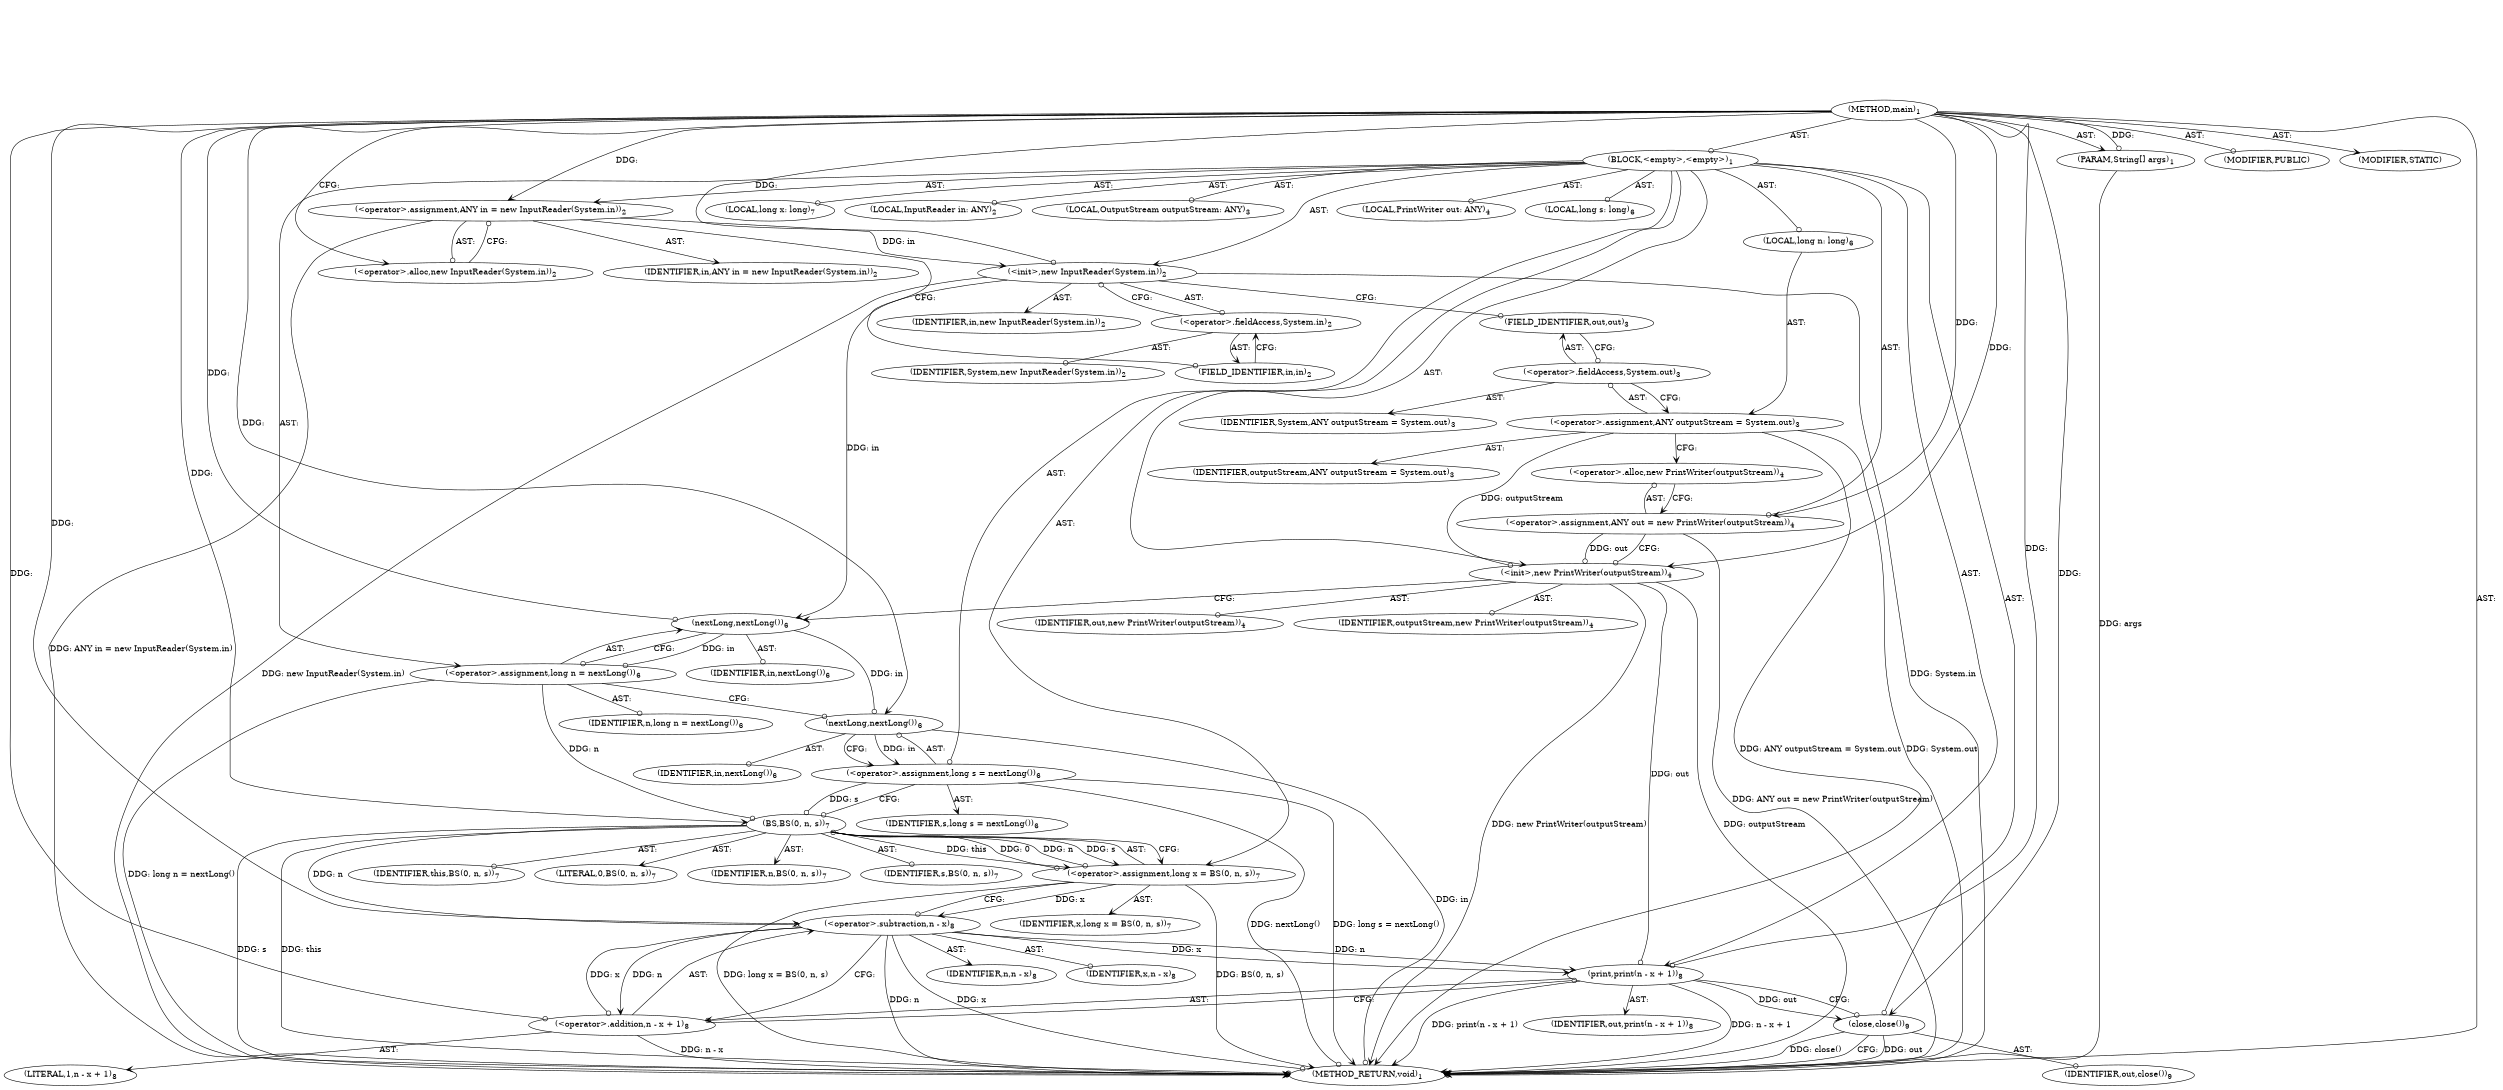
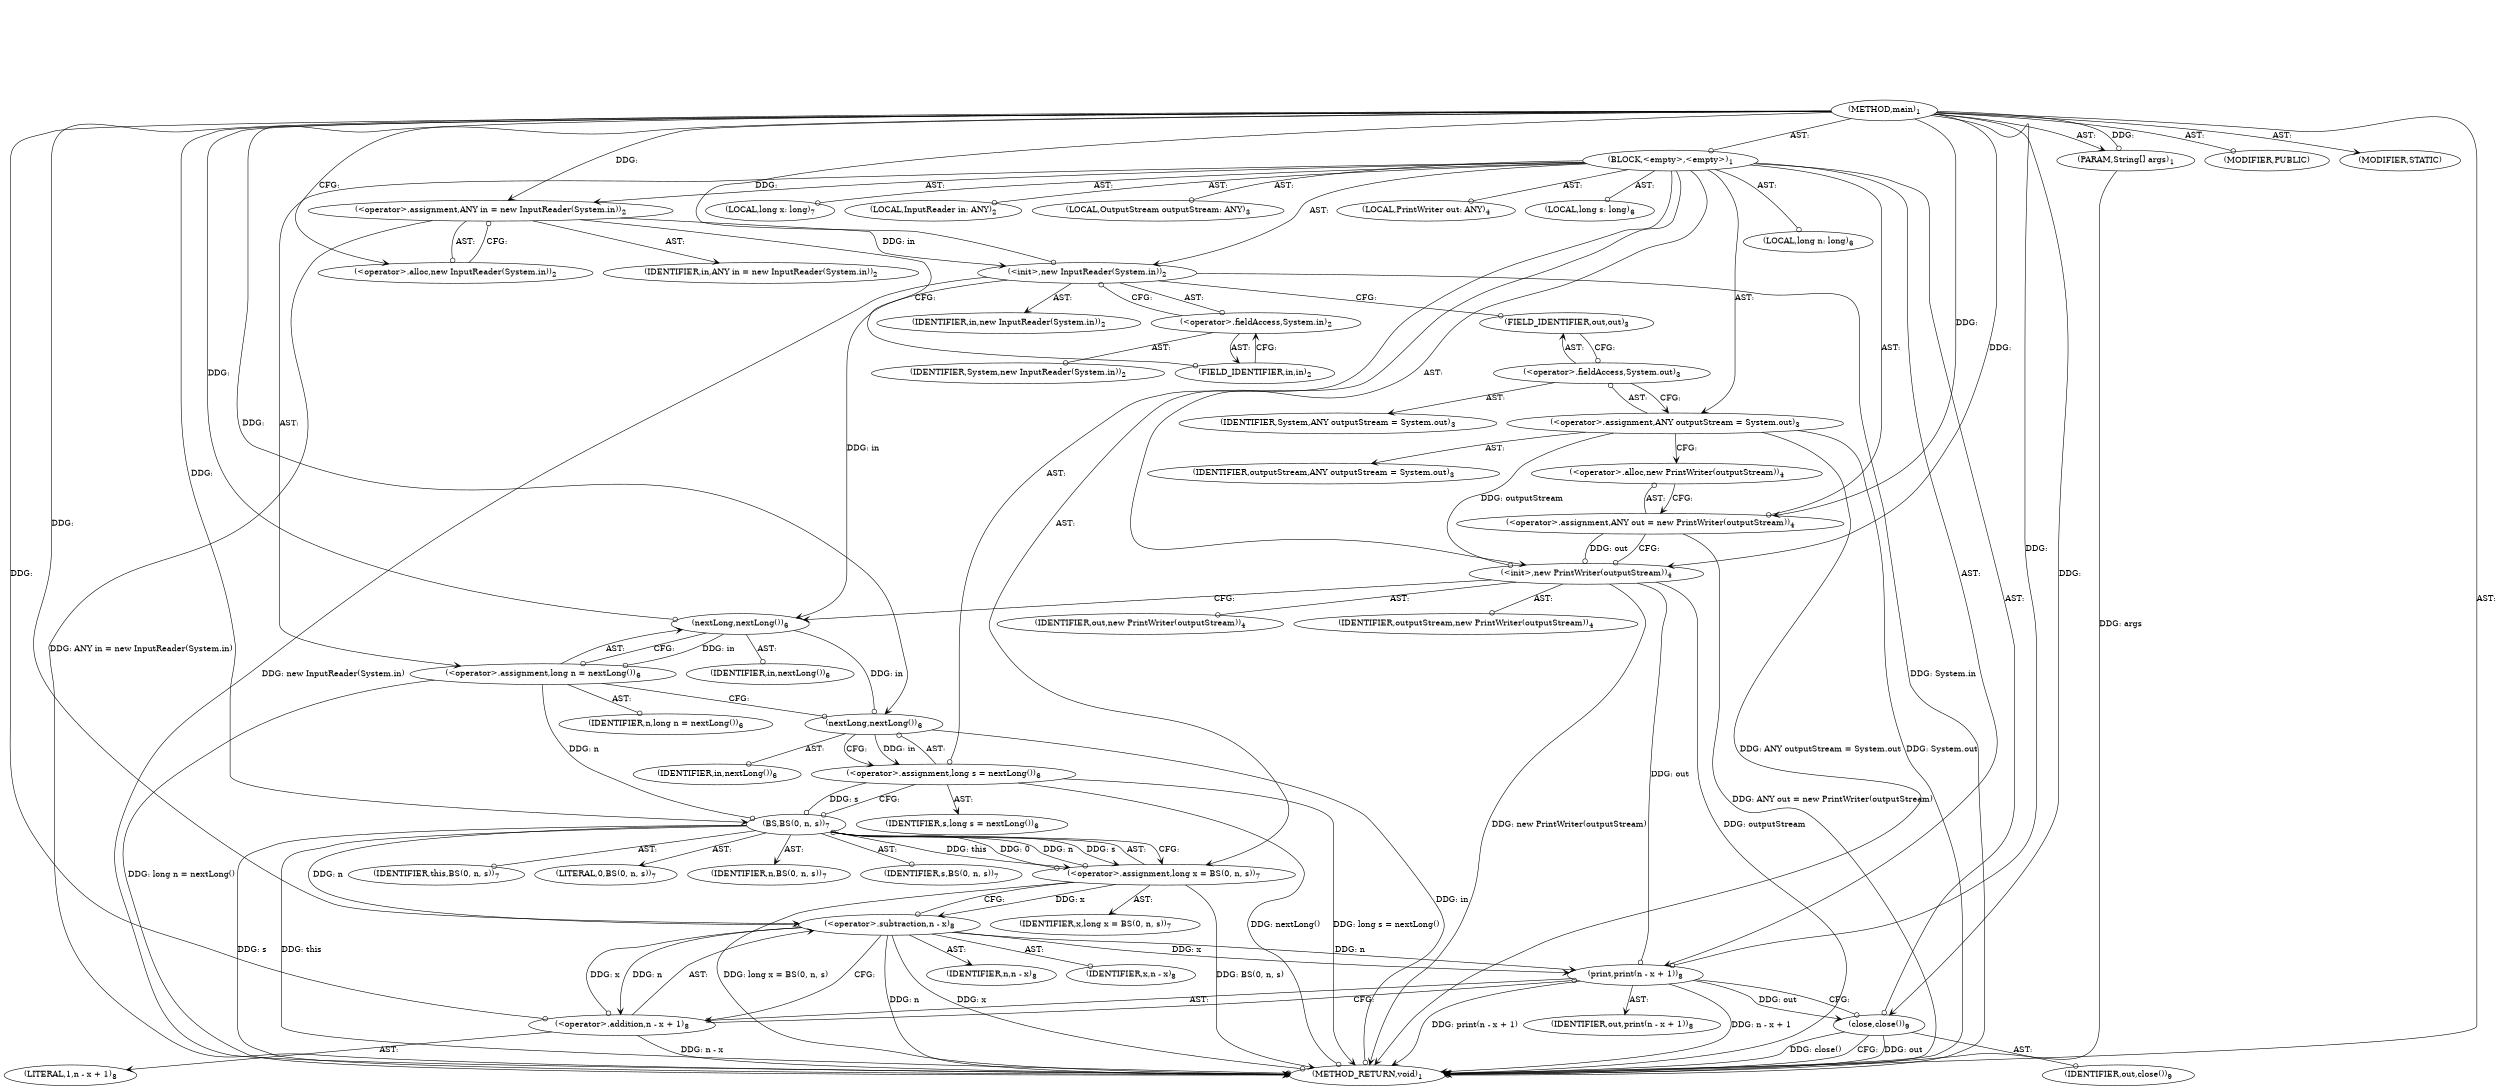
edge "(LOCAL,long n: long)" -> "(<operator>.assignment,ANY outputStream = System.out)": now "(BLOCK,<empty>,<empty>)" -> "(<operator>.assignment,ANY outputStream = System.out)"
